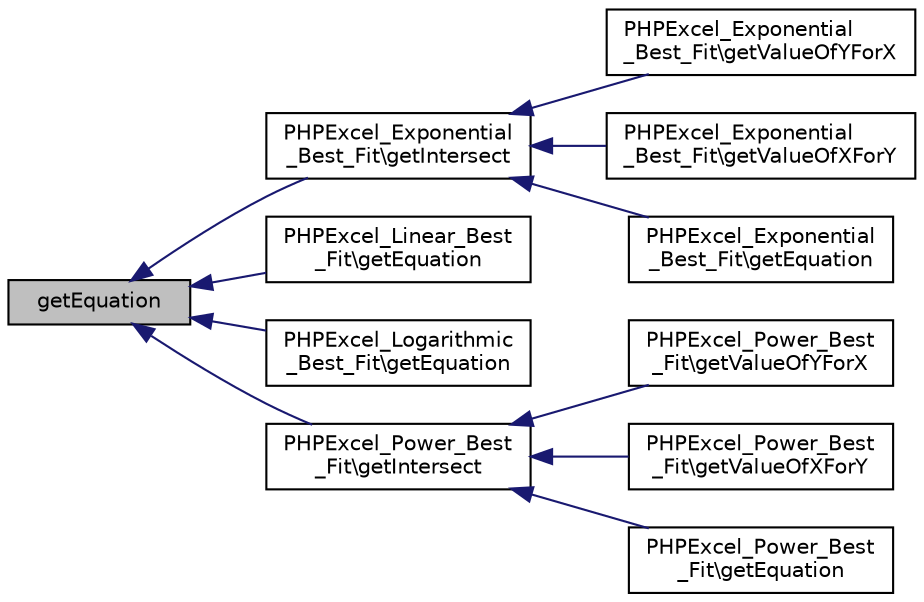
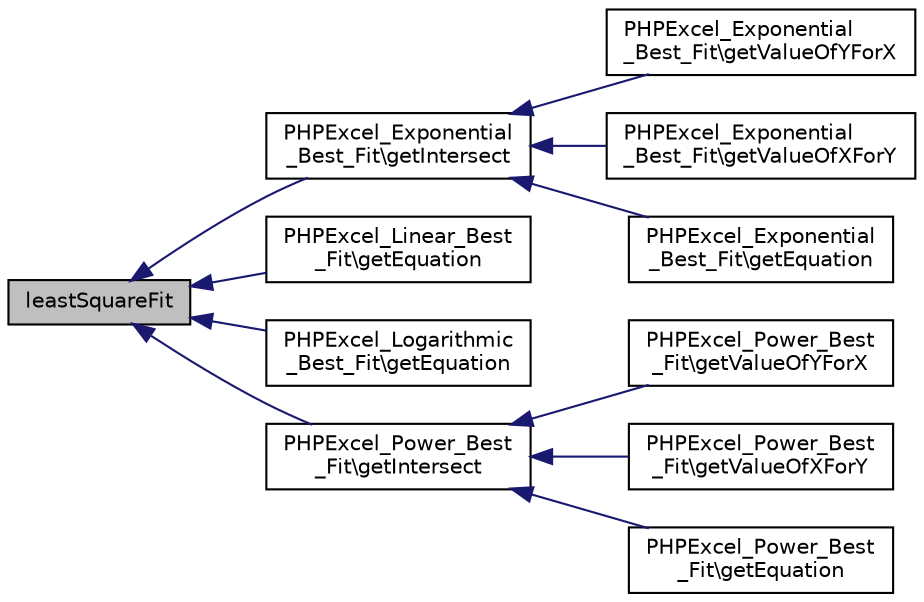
node "getEquation": label "getEquation" -> "leastSquareFit"
